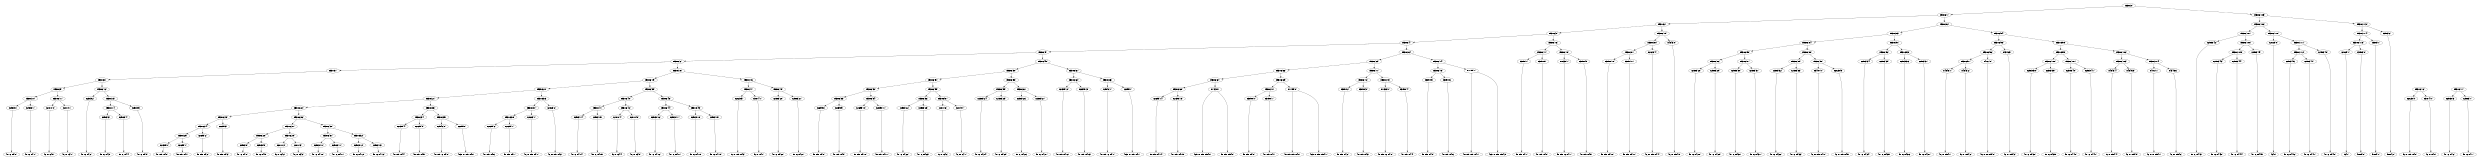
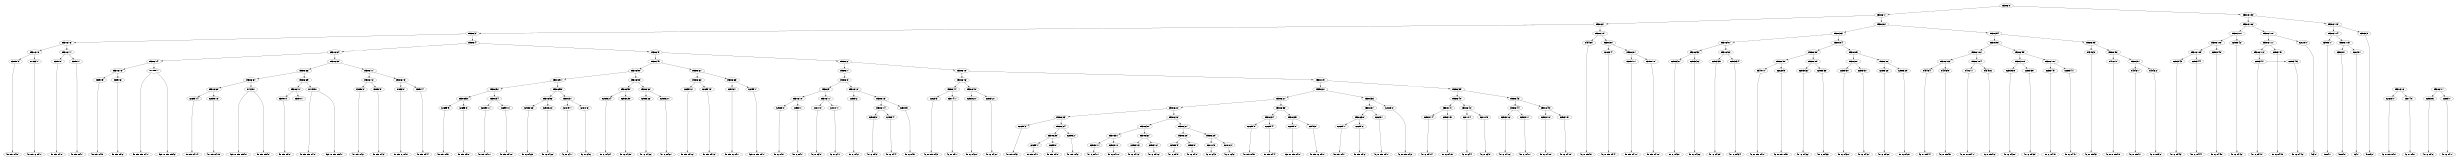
edge "L5306(112)" -> "L2583(46)": now "L2583(47)" -> "L2583(46)"
node "[D  Fis  B](1)": removed
